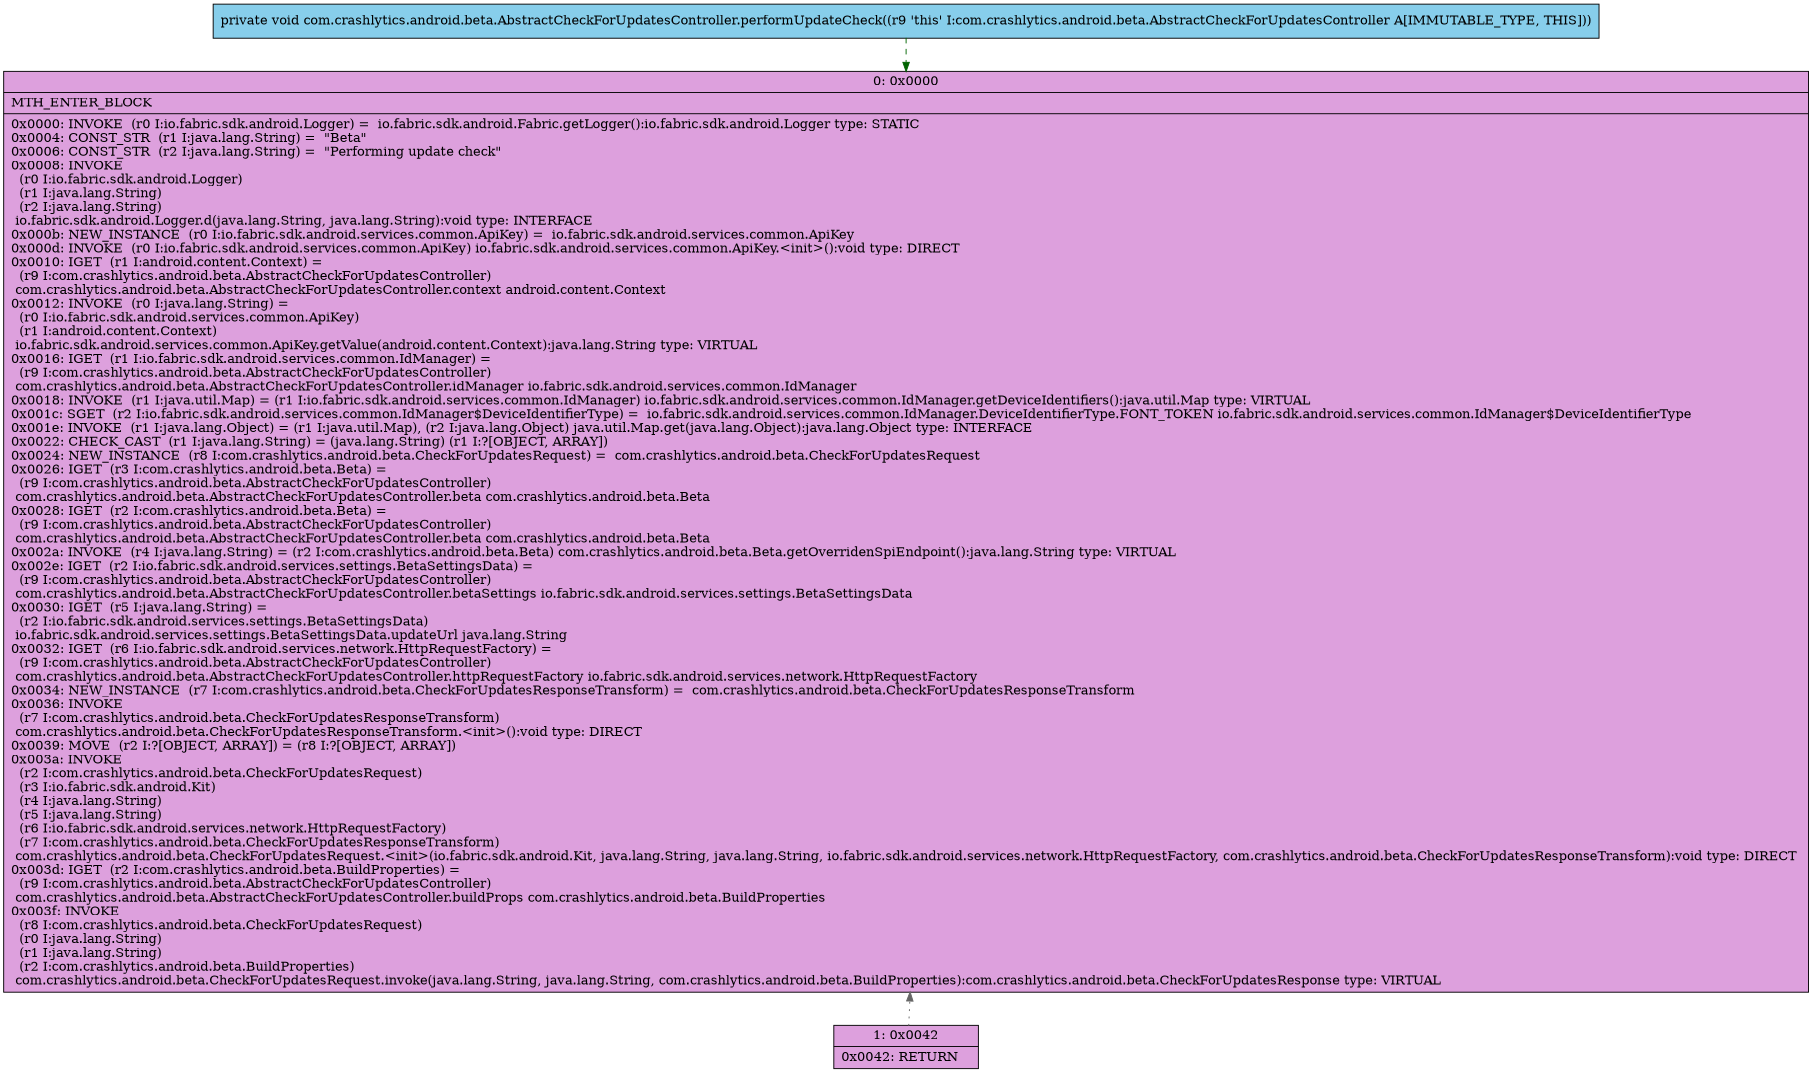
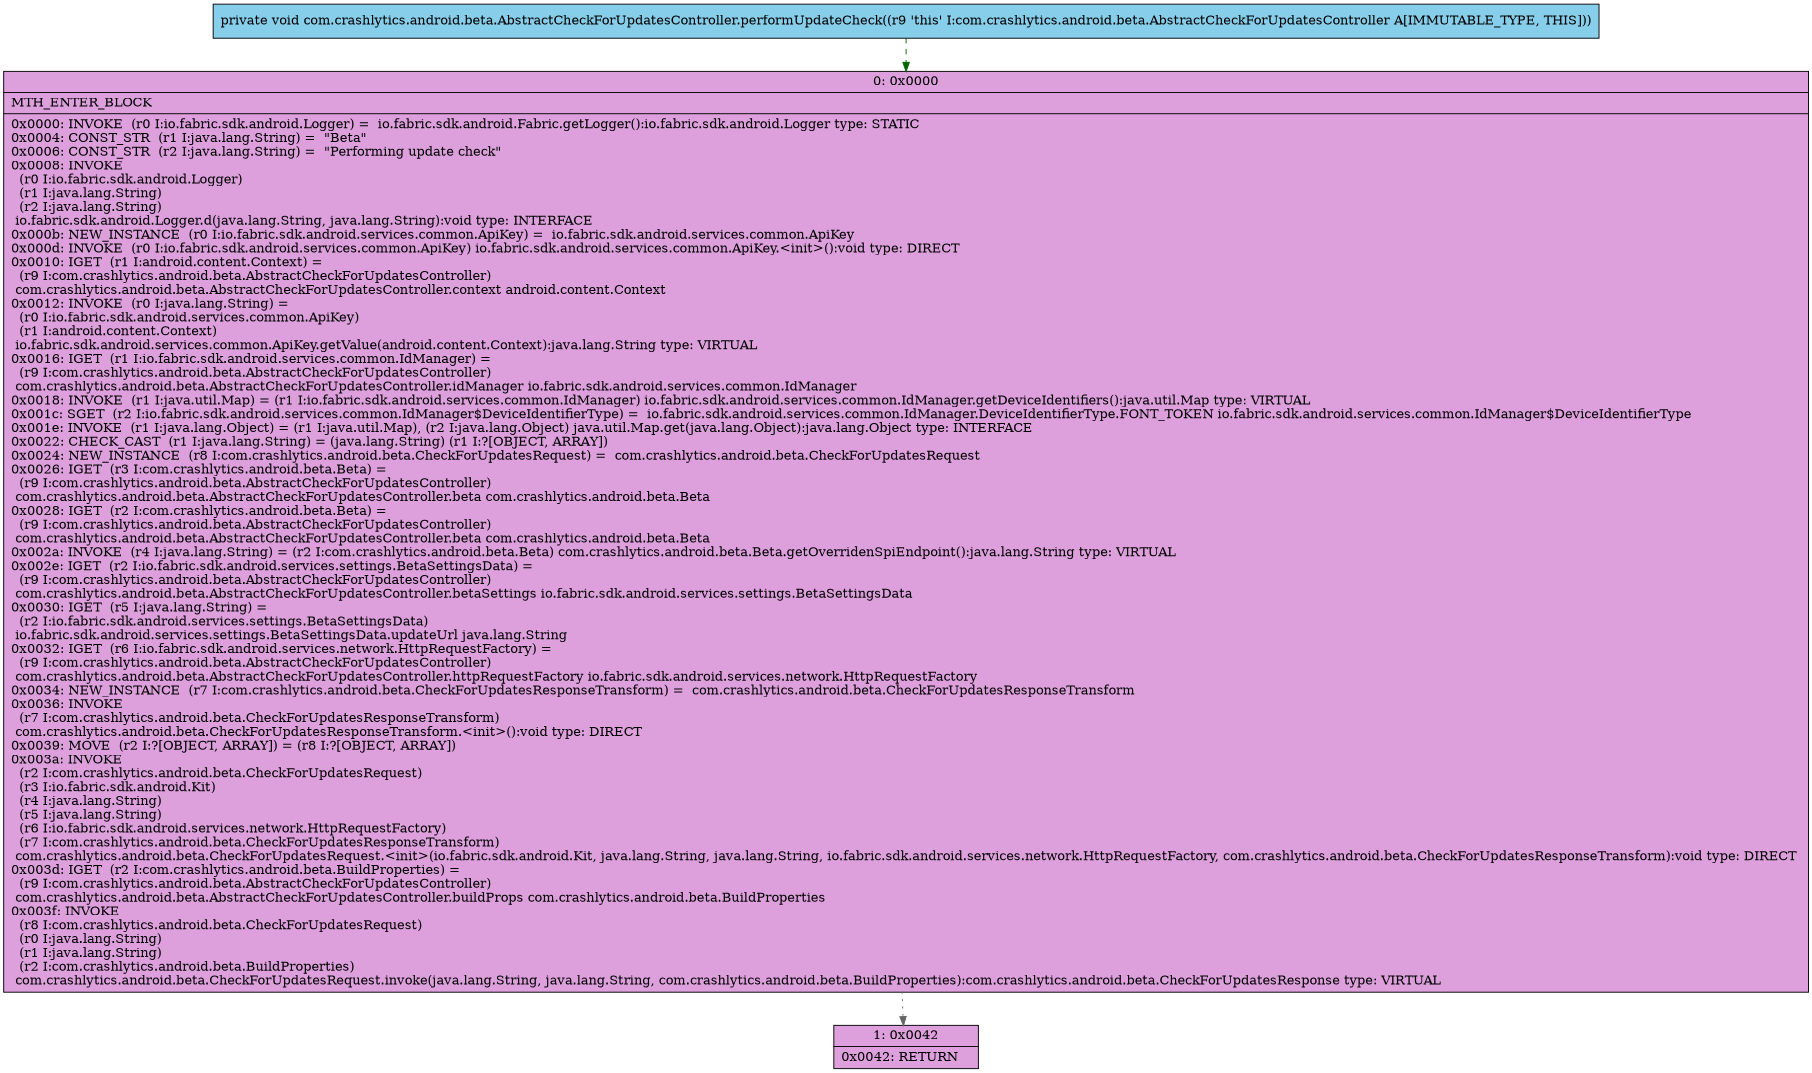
edge "1: 0x0042" -> "0: 0x0000": reversed
